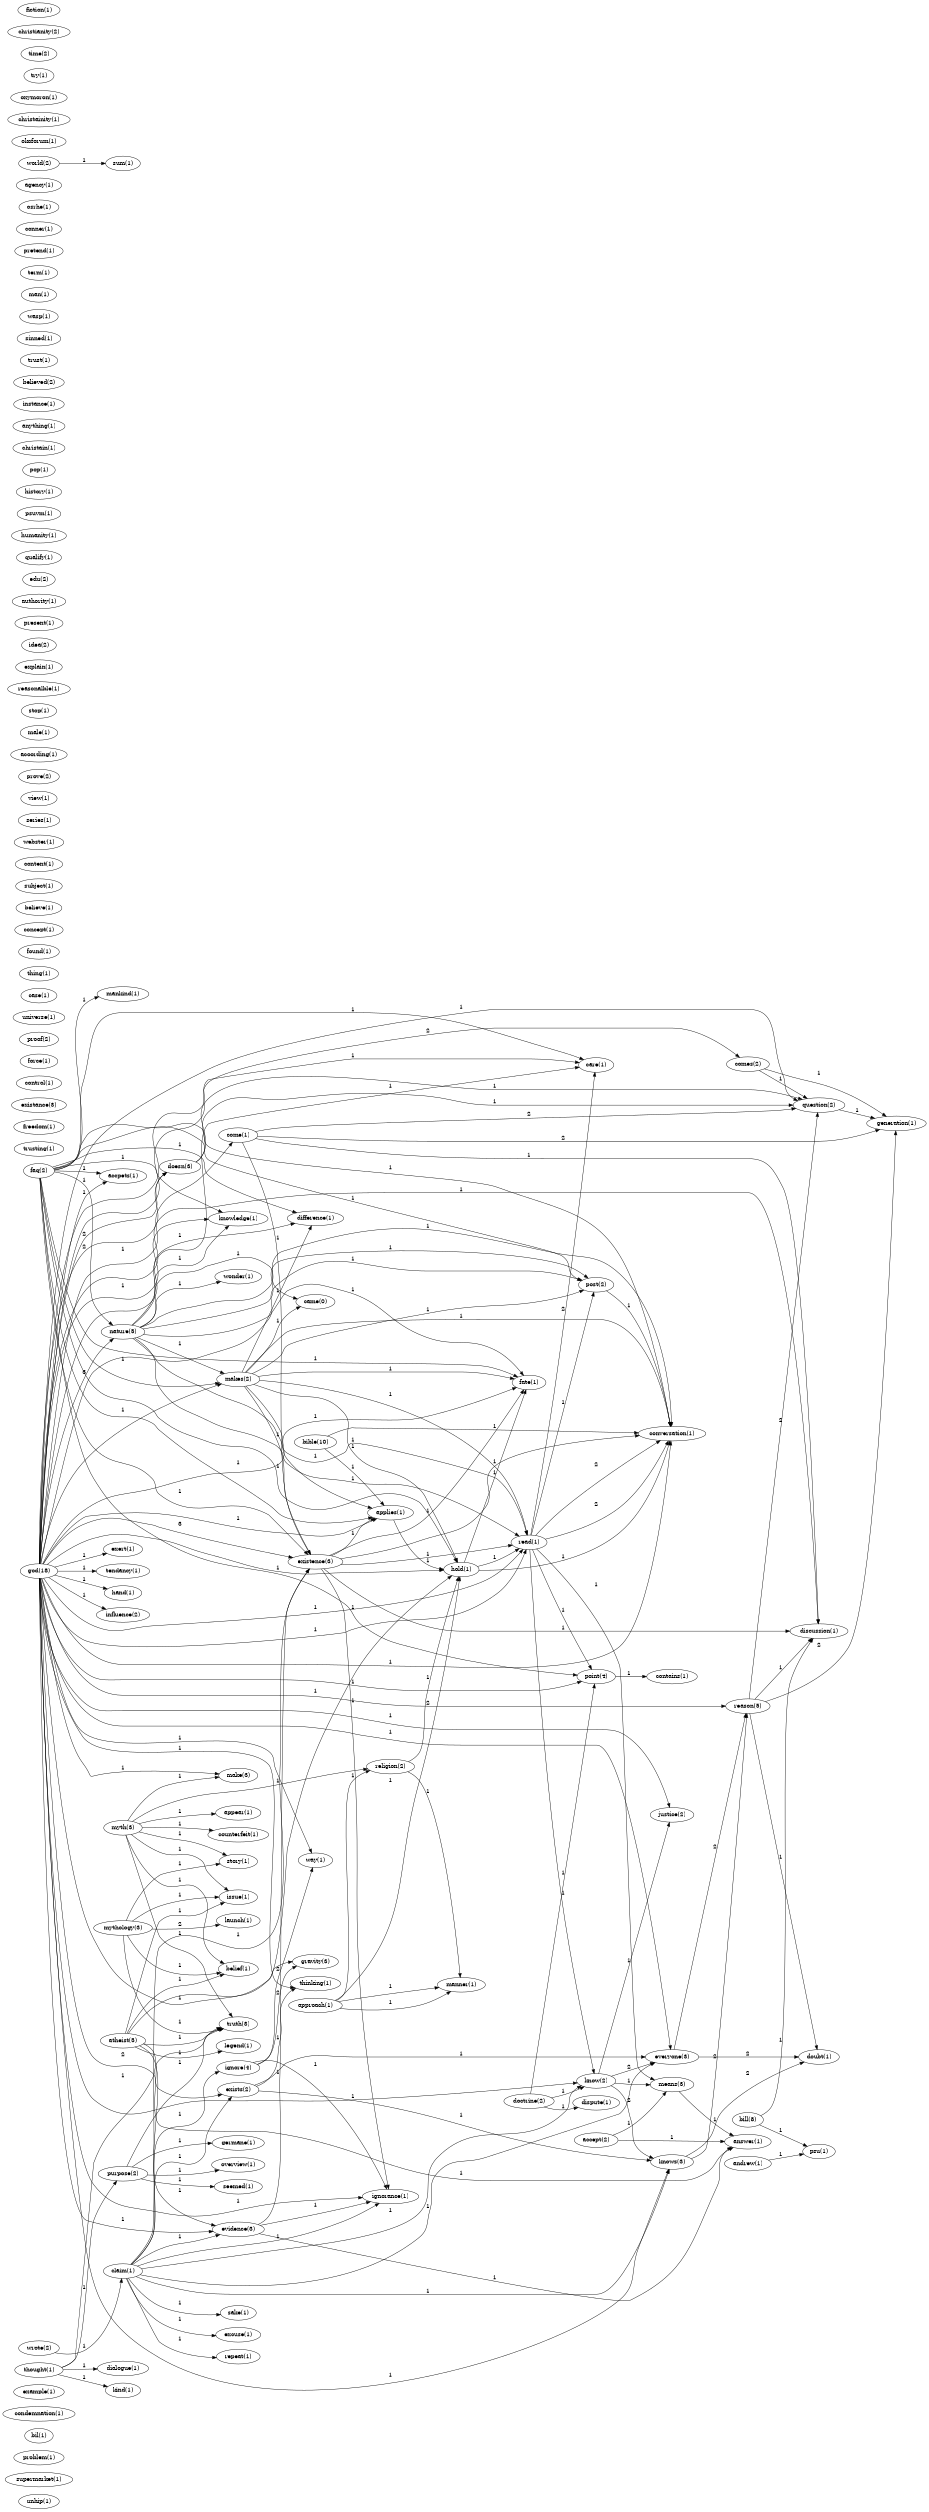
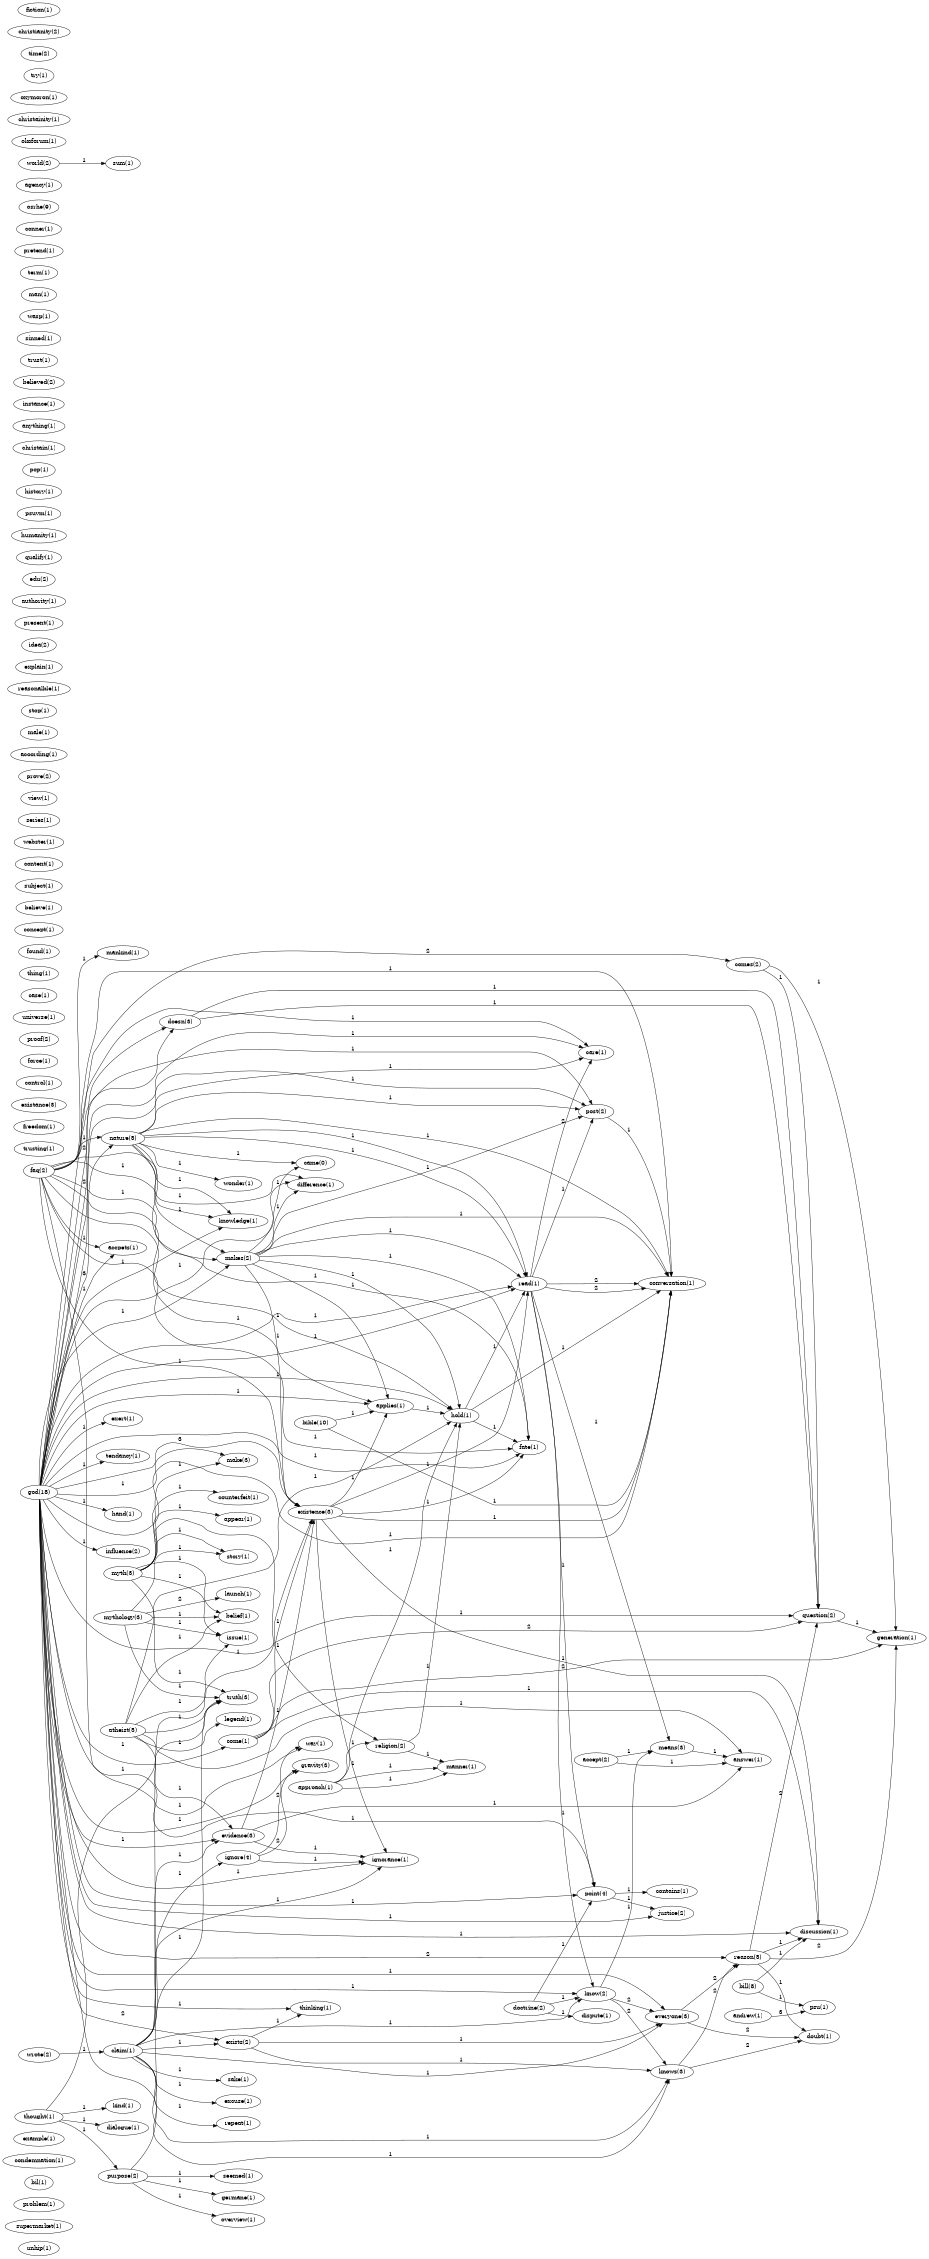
node "osrhe(1)": label "osrhe(1)" -> "osrhe(9)"
edge "know(2)" -> "justice(2)": now "point(4)" -> "justice(2)"
edge "andrew(1)" -> "psu(1)": label "1" -> "3"
